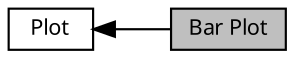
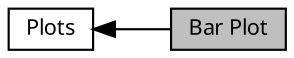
node "Plot": label "Plot" -> "Plots"
